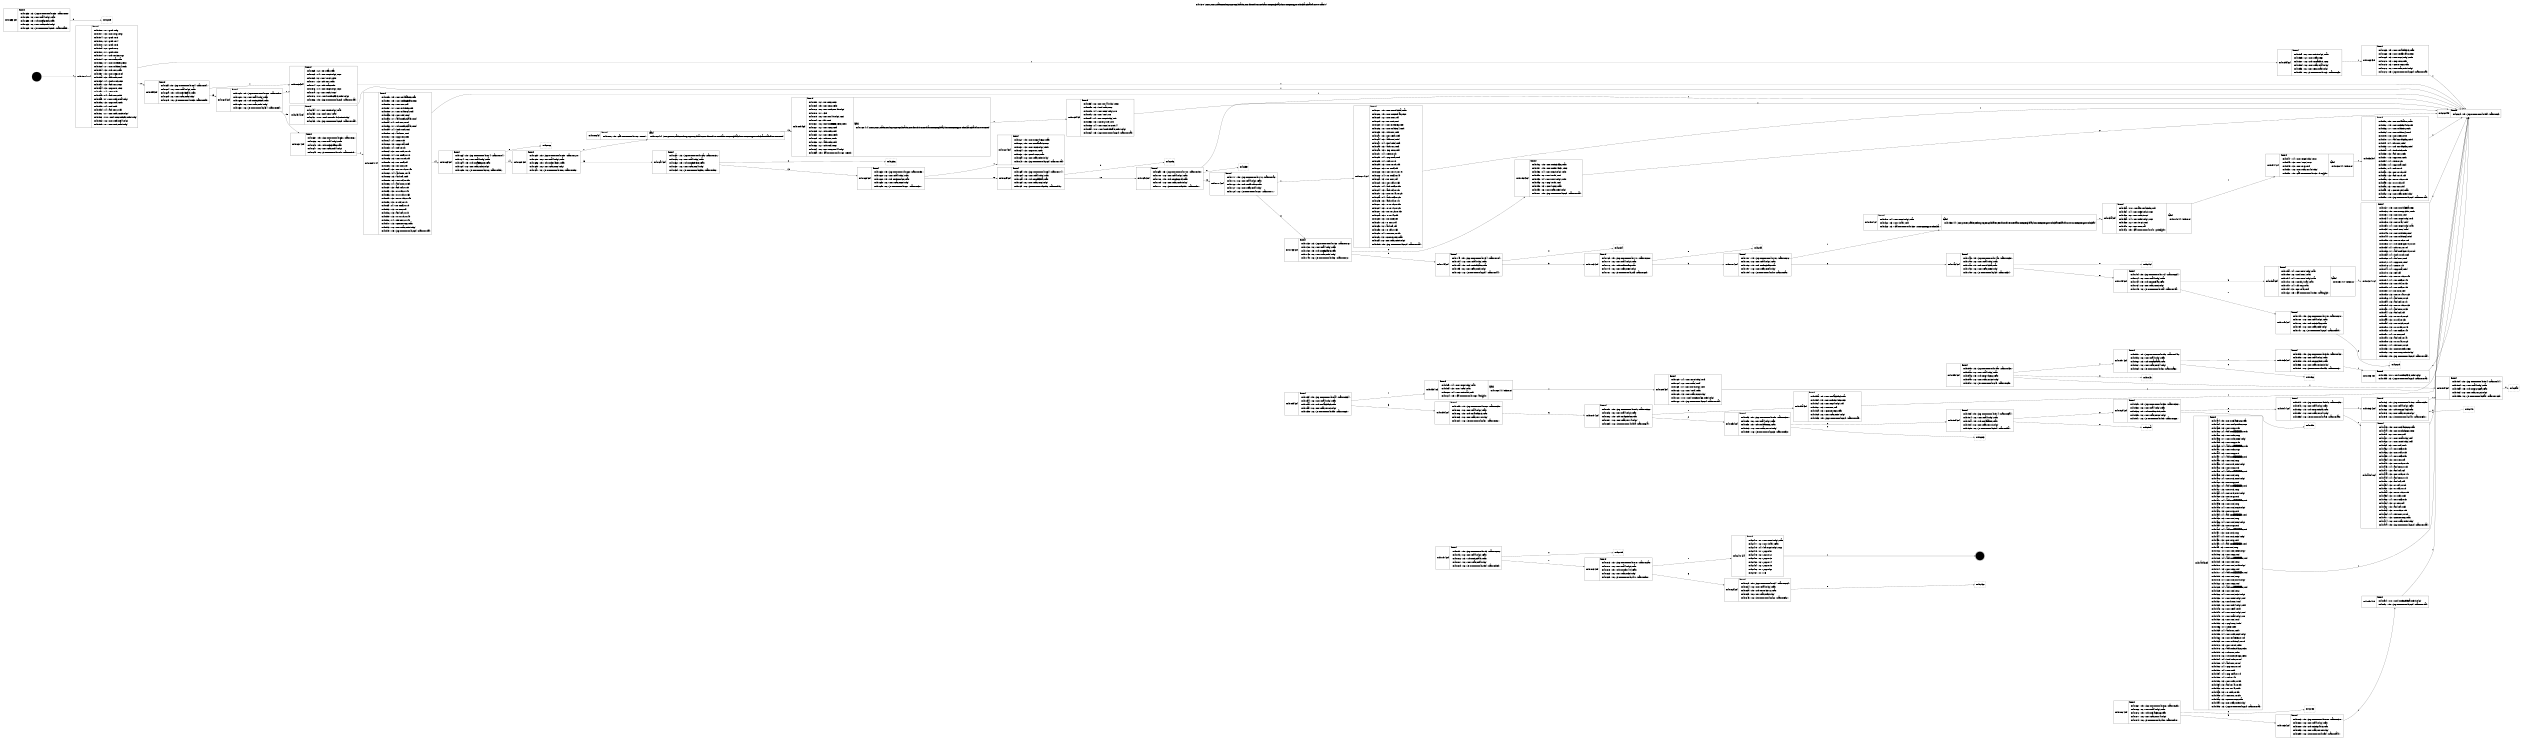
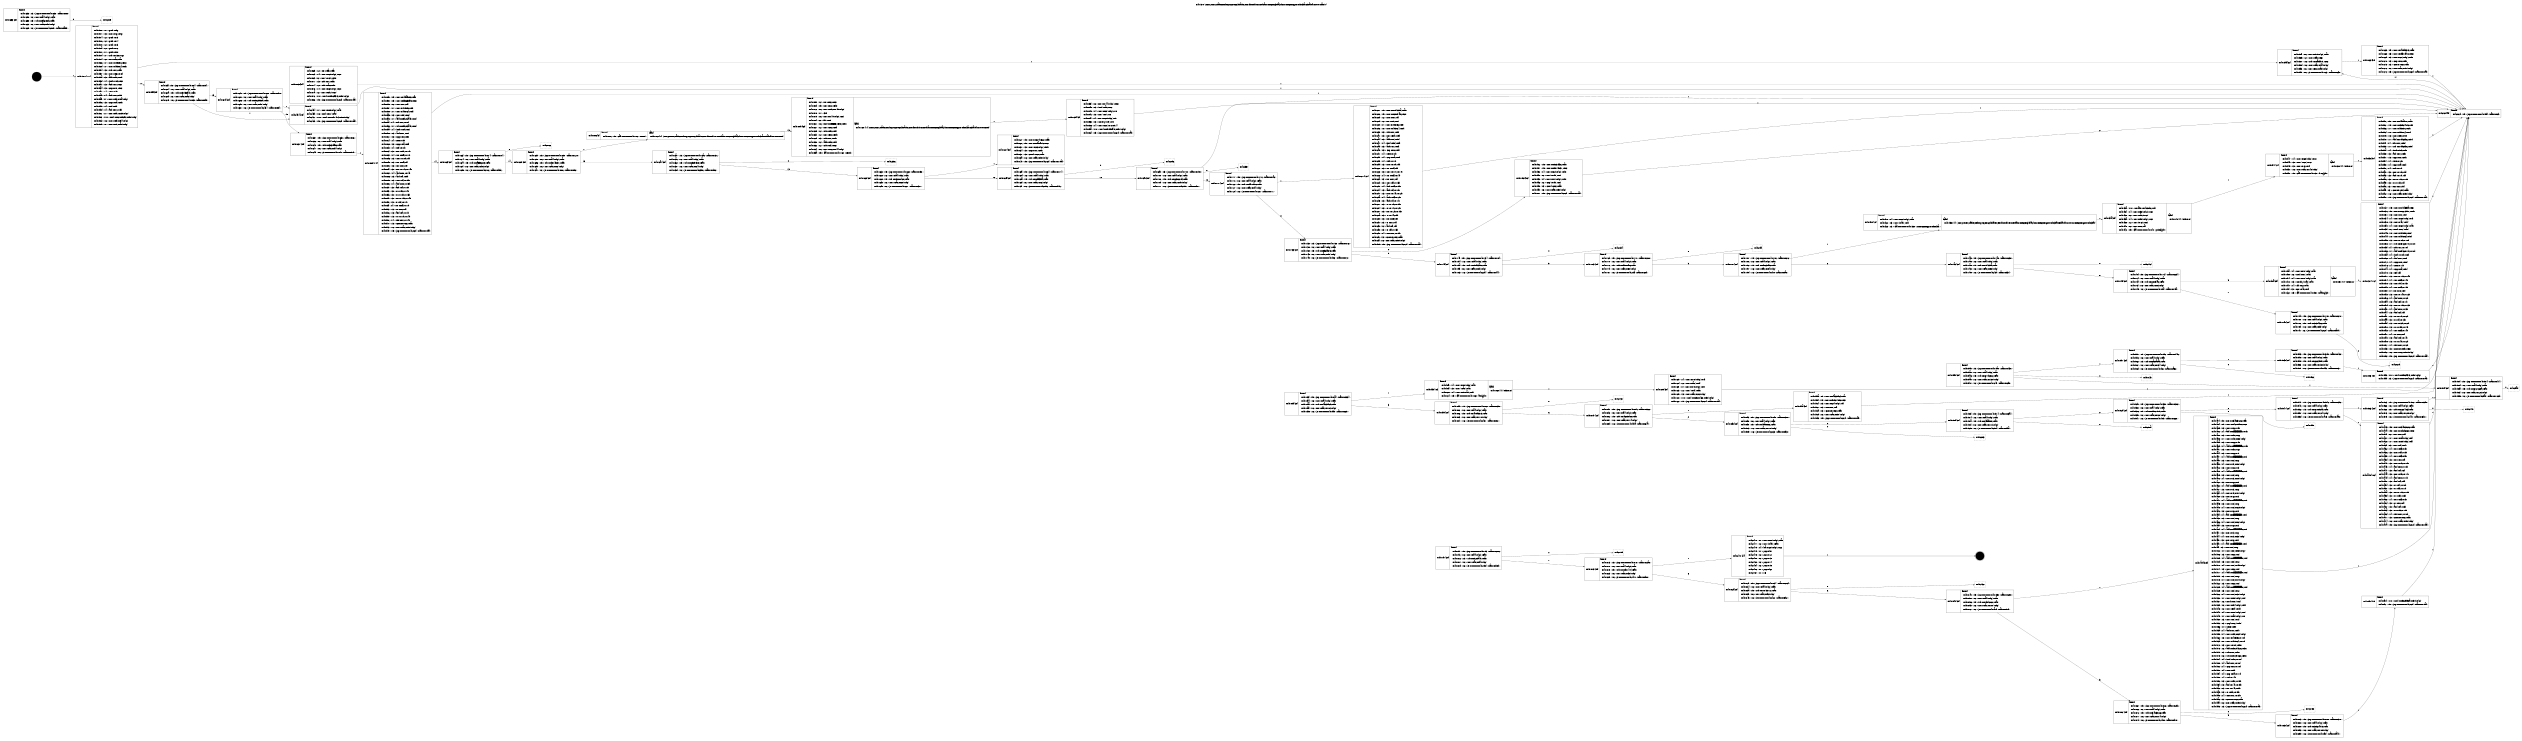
edge "0x40261f [5]" -> "0x4015df [32]": added, label "17"
edge "0x4015ff [28]" -> "0x401e69 [34]": now "0x4015ff [28]" -> "0x402454 [28]"
edge "0x40161b [28]" -> "0x401e69 [34]": now "0x40161b [28]" -> "0x402454 [28]"
node "0x402431": added
edge "0x402440" -> "0x401963 [28]": reversed
node "0x40184b [28]": added
